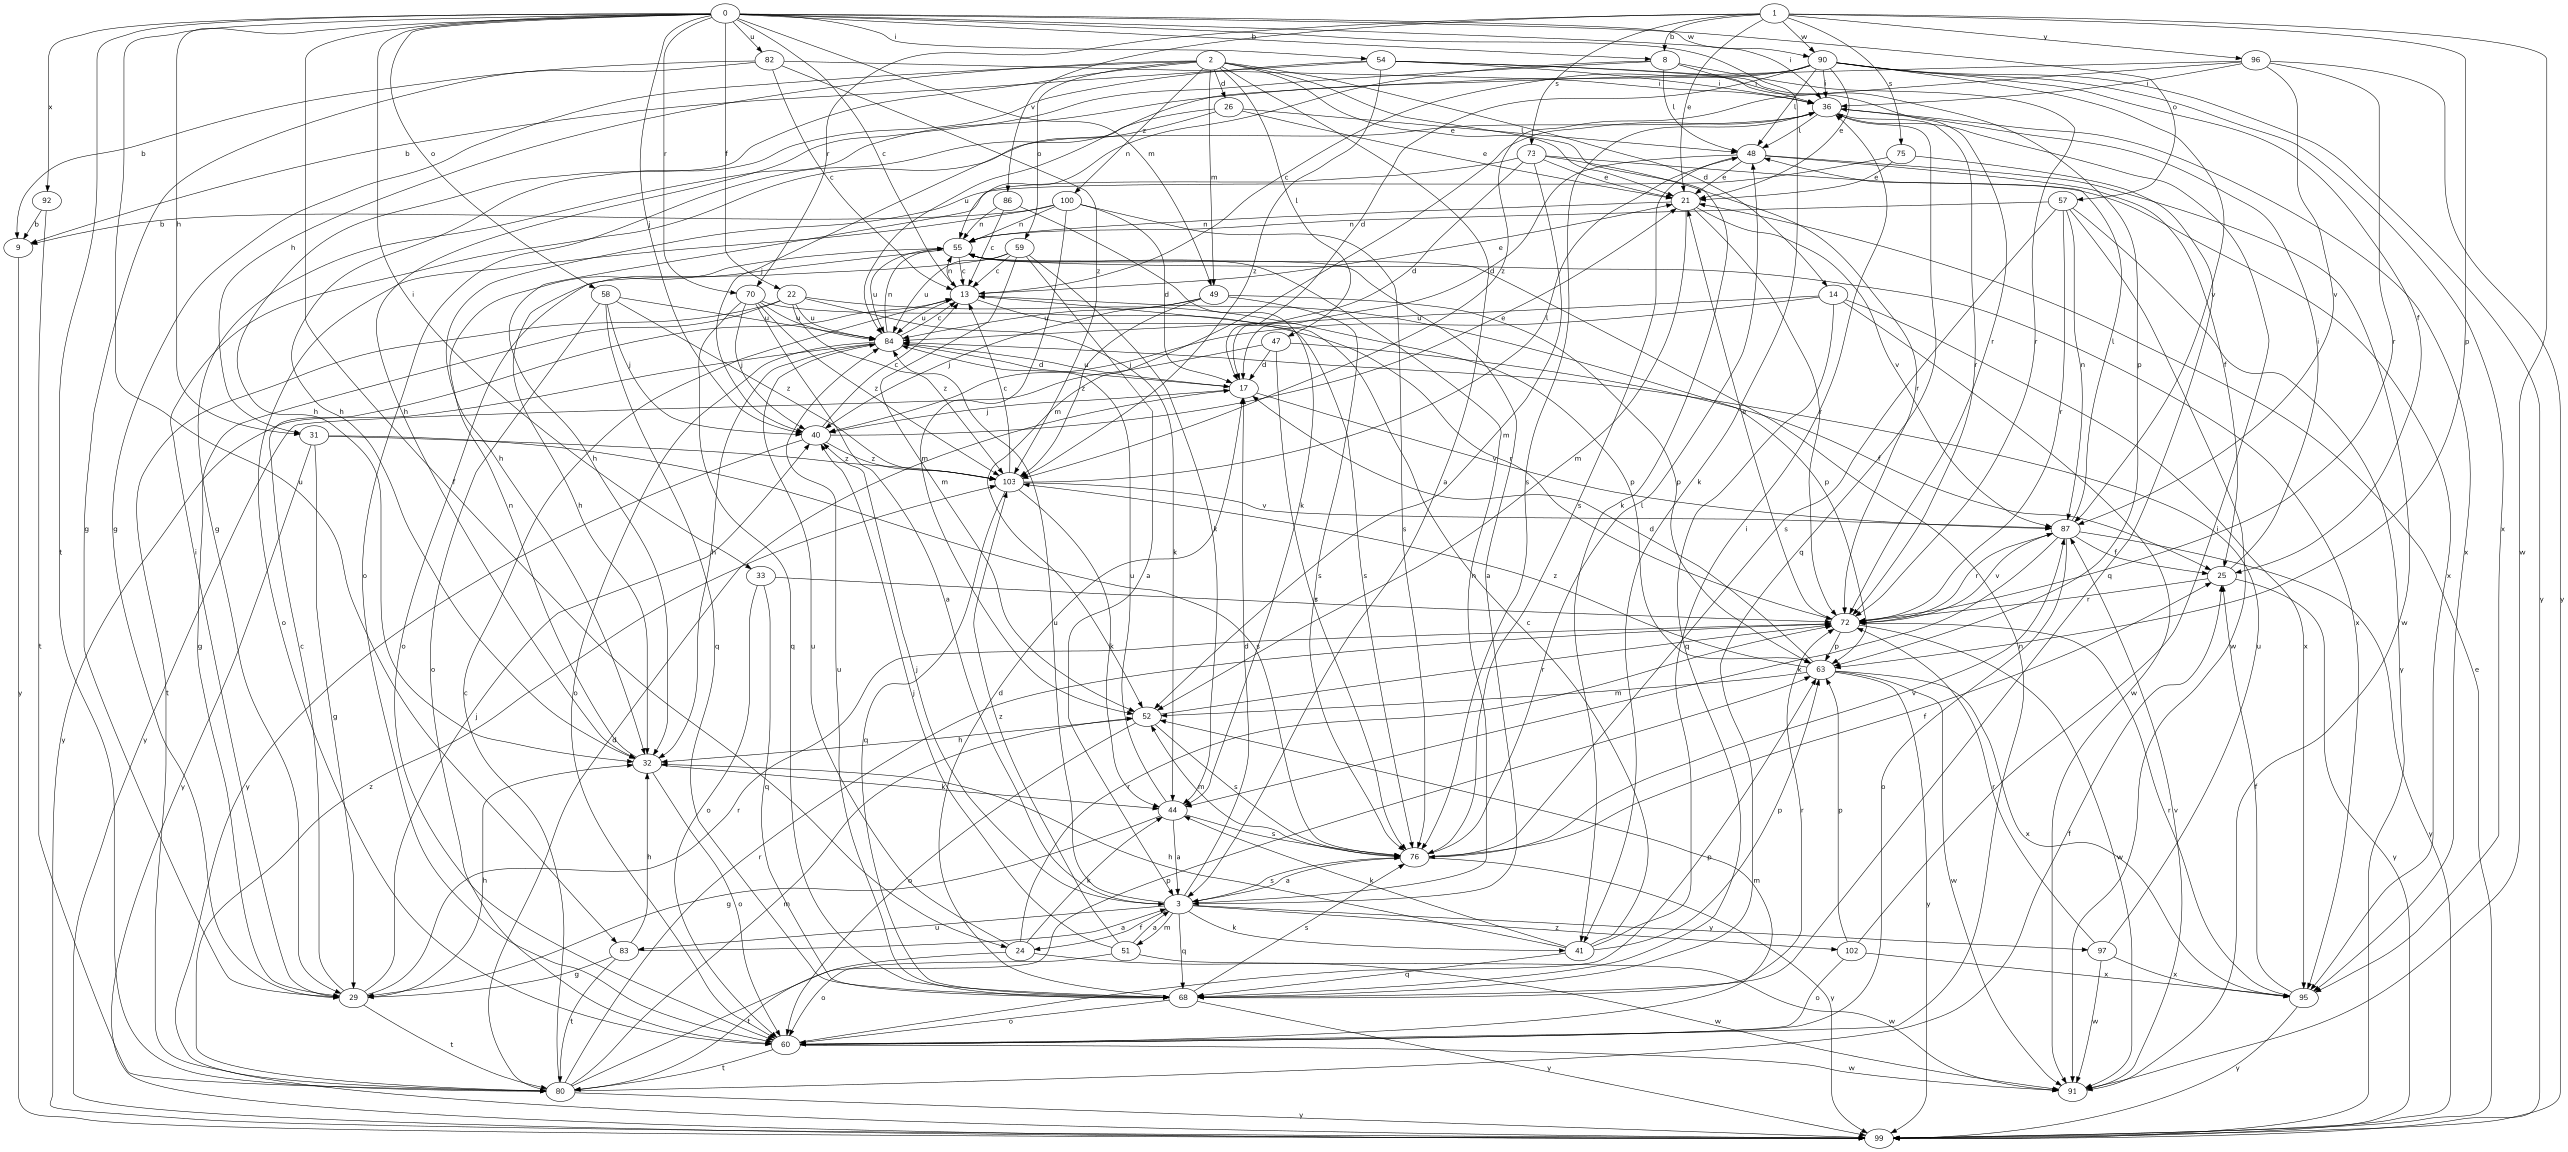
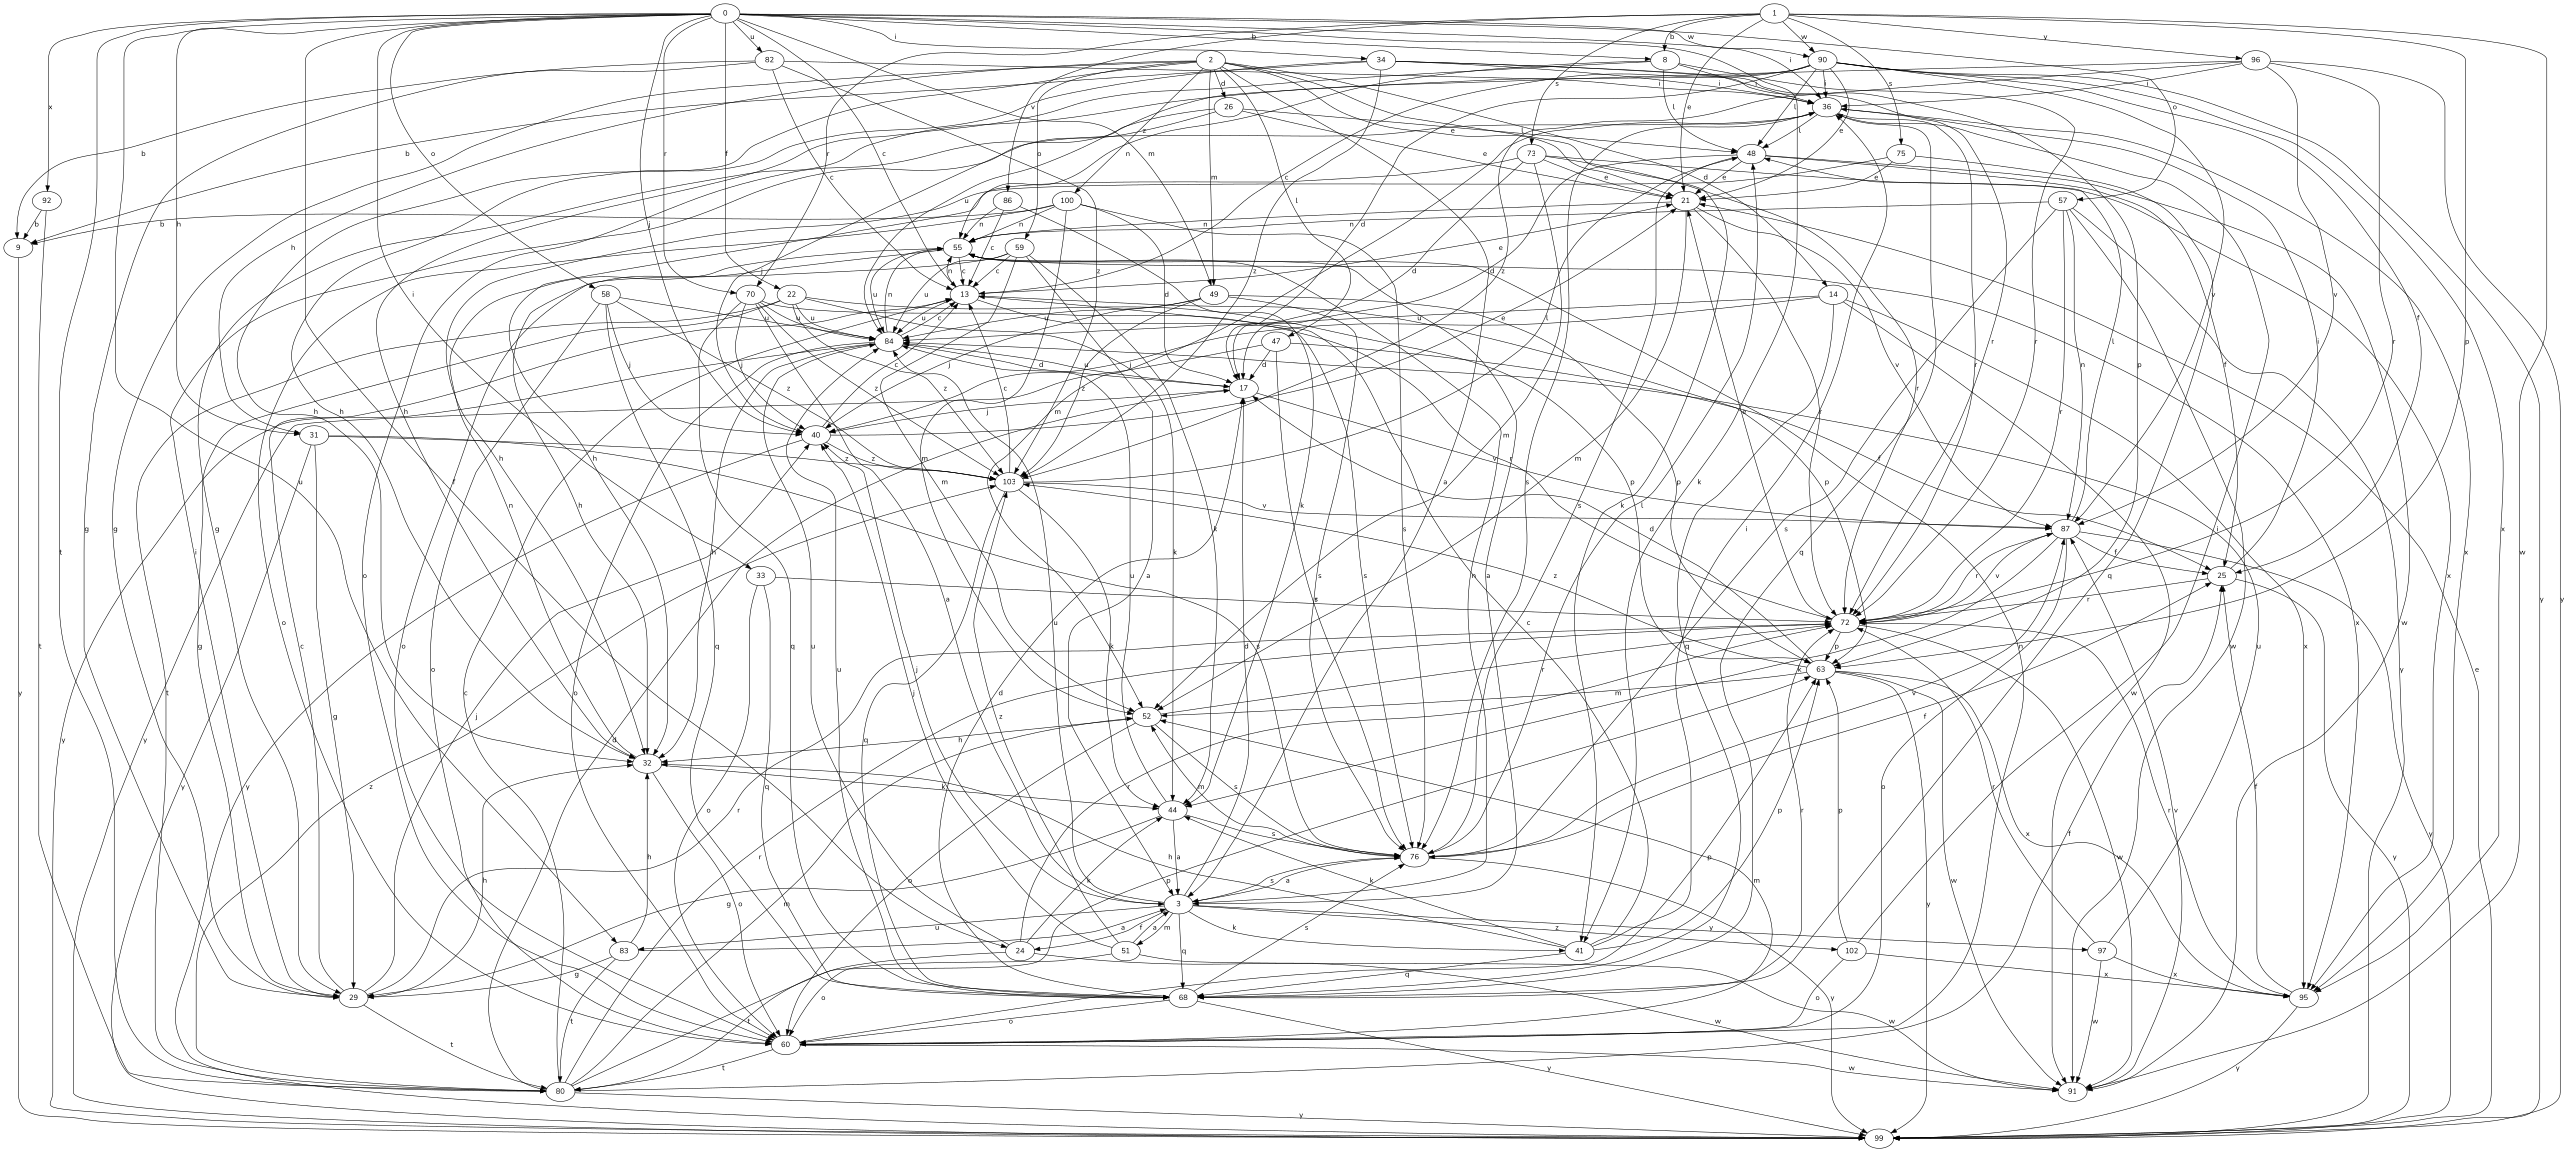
node "54": label "54" -> "34"
